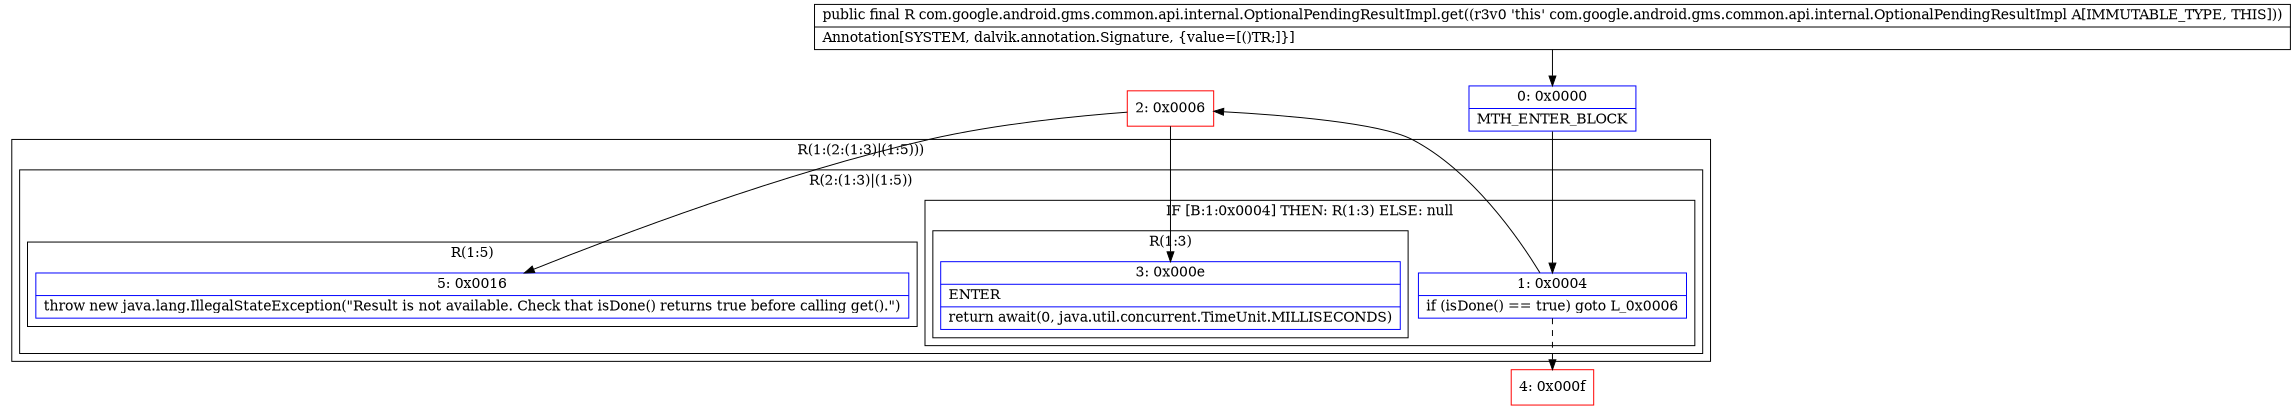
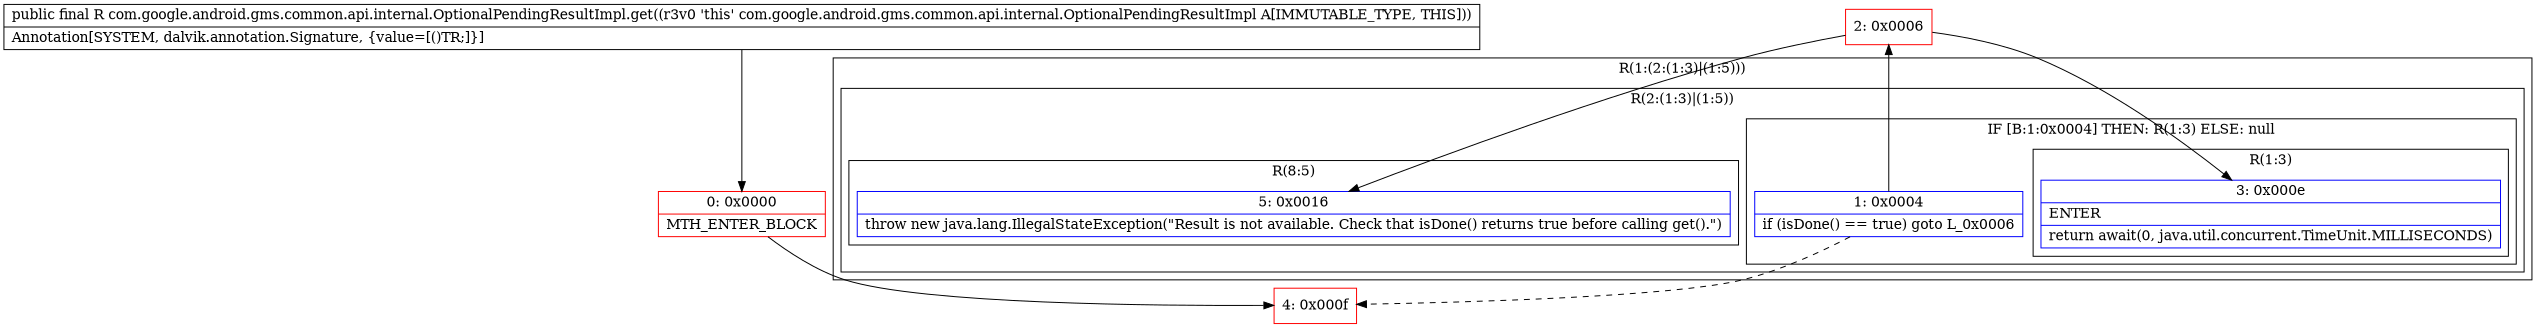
node "0: 0x0000": color blue -> red
edge "0: 0x0000" -> "1: 0x0004": now "0: 0x0000" -> "4: 0x000f"
cluster "R(1:5)": label "R(1:5)" -> "R(8:5)"
